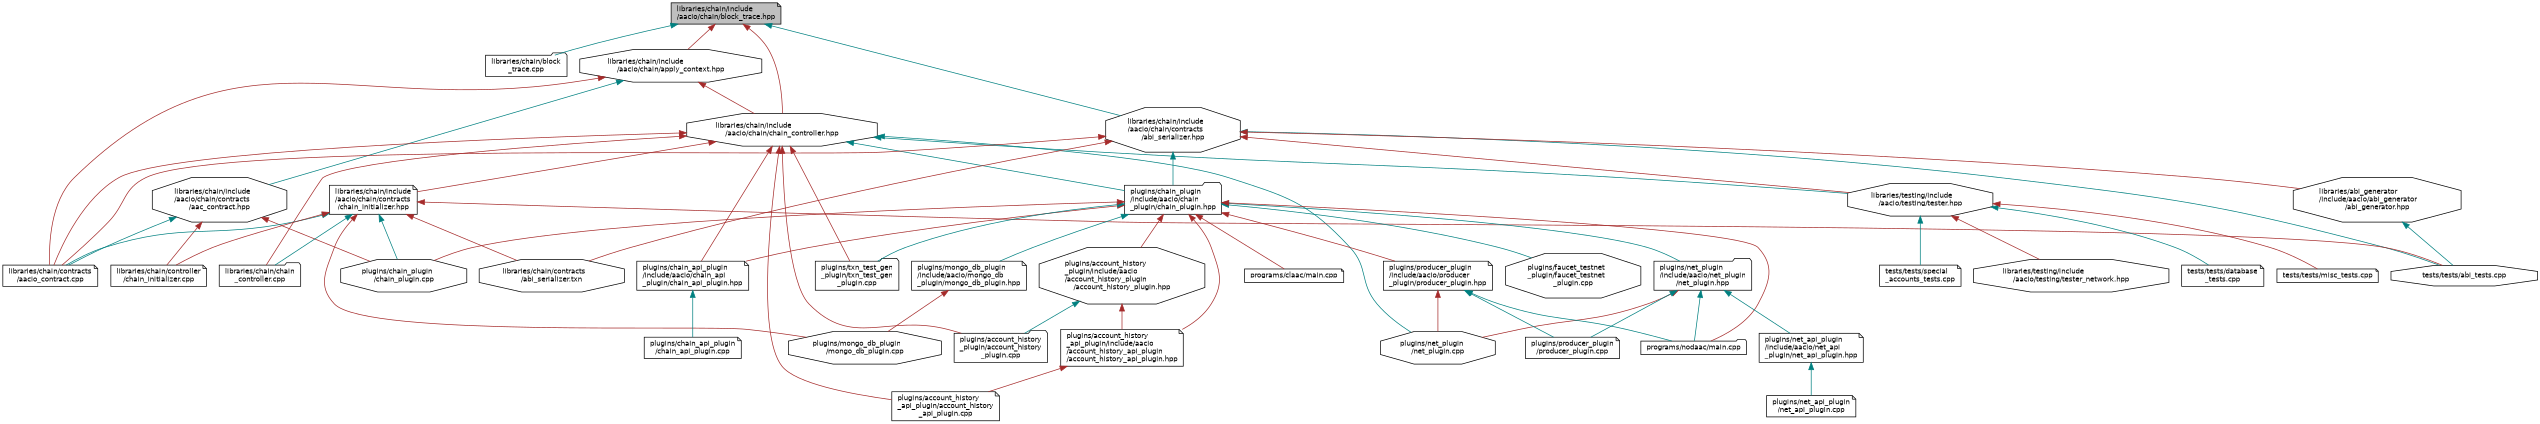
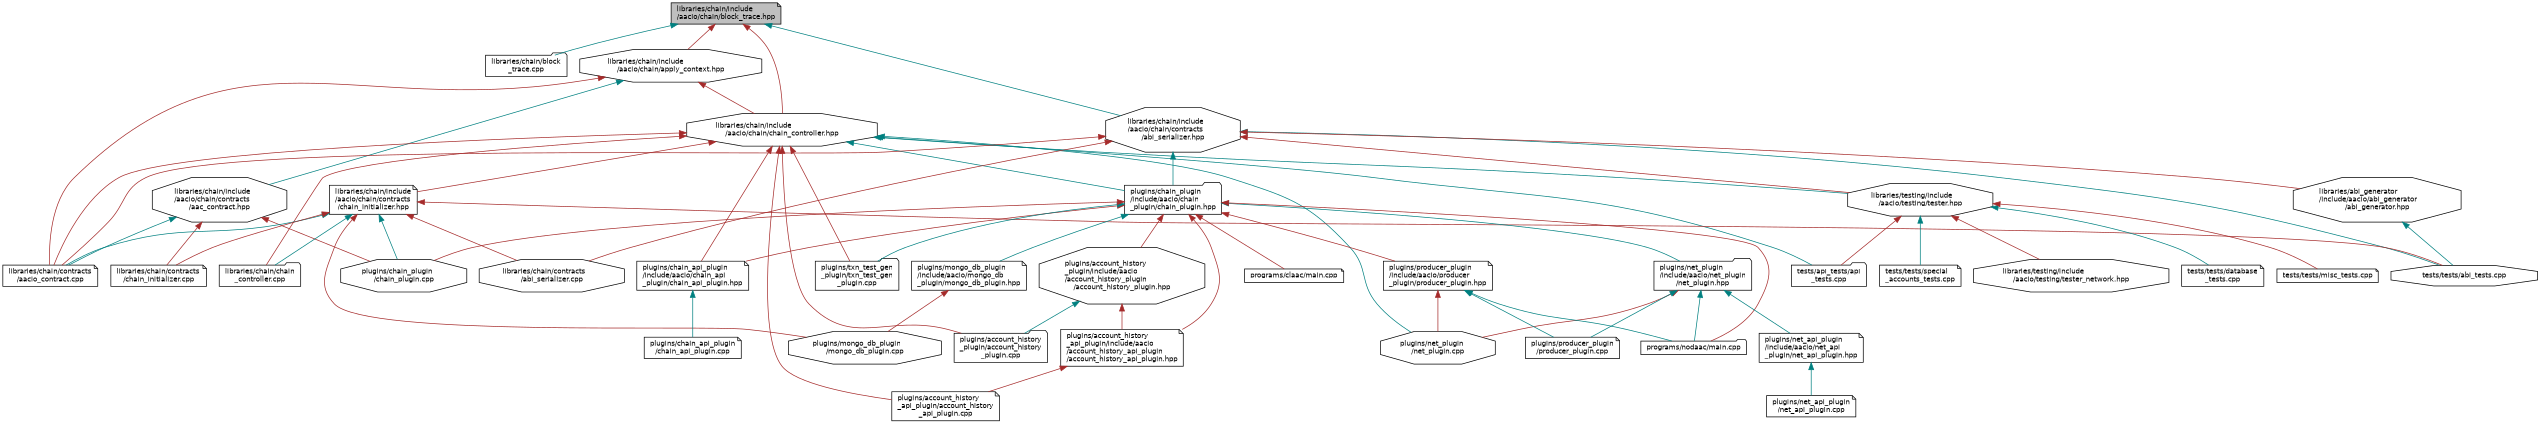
node "libraries/chain/controller /chain_initializer.cpp": label "libraries/chain/controller /chain_initializer.cpp" -> "libraries/chain/contracts /chain_initializer.cpp"
node "libraries/chain/contracts /abi_serializer.txn": label "libraries/chain/contracts /abi_serializer.txn" -> "libraries/chain/contracts /abi_serializer.cpp"
node "plugins/faucet_testnet _plugin/faucet_testnet _plugin.cpp": removed
node "tests/api_tests/api _tests.cpp": added
